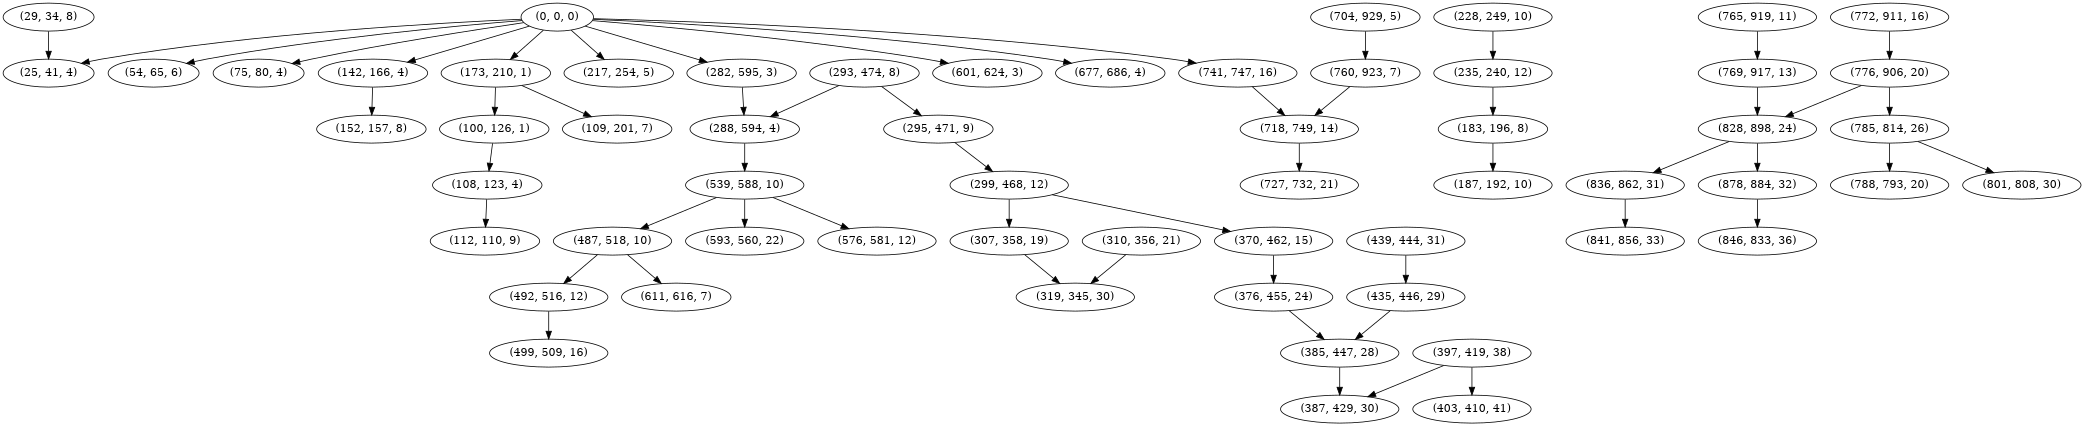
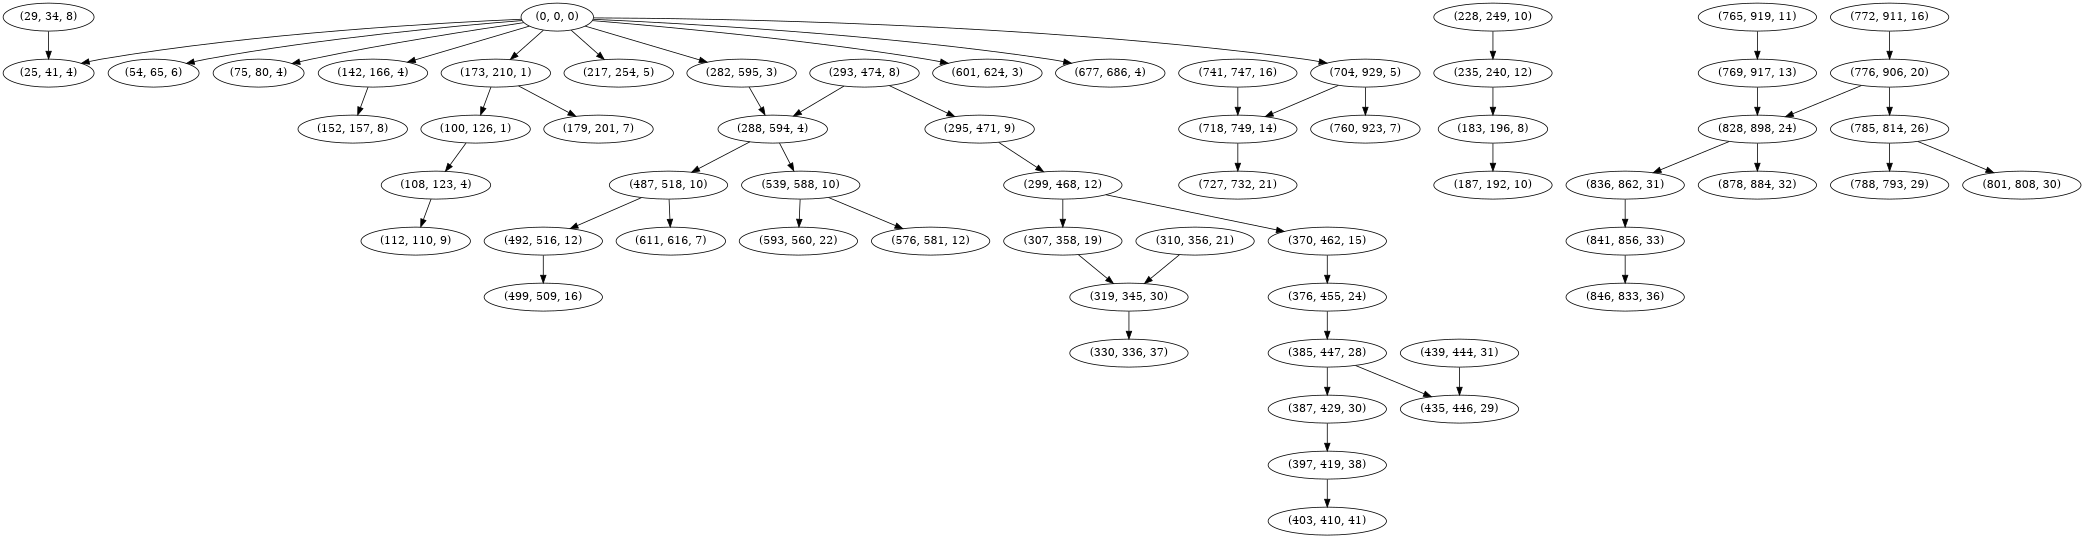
edge "(0, 0, 0)" -> "(741, 747, 16)": now "(0, 0, 0)" -> "(704, 929, 5)"
edge "(760, 923, 7)" -> "(718, 749, 14)": now "(704, 929, 5)" -> "(718, 749, 14)"
node "(109, 201, 7)": label "(109, 201, 7)" -> "(179, 201, 7)"
node "(788, 793, 20)": label "(788, 793, 20)" -> "(788, 793, 29)"
edge "(878, 884, 32)" -> "(846, 833, 36)": now "(841, 856, 33)" -> "(846, 833, 36)"
edge "(539, 588, 10)" -> "(487, 518, 10)": now "(288, 594, 4)" -> "(487, 518, 10)"
edge "(435, 446, 29)" -> "(385, 447, 28)": reversed
node "(330, 336, 37)": added
edge "(397, 419, 38)" -> "(387, 429, 30)": reversed
